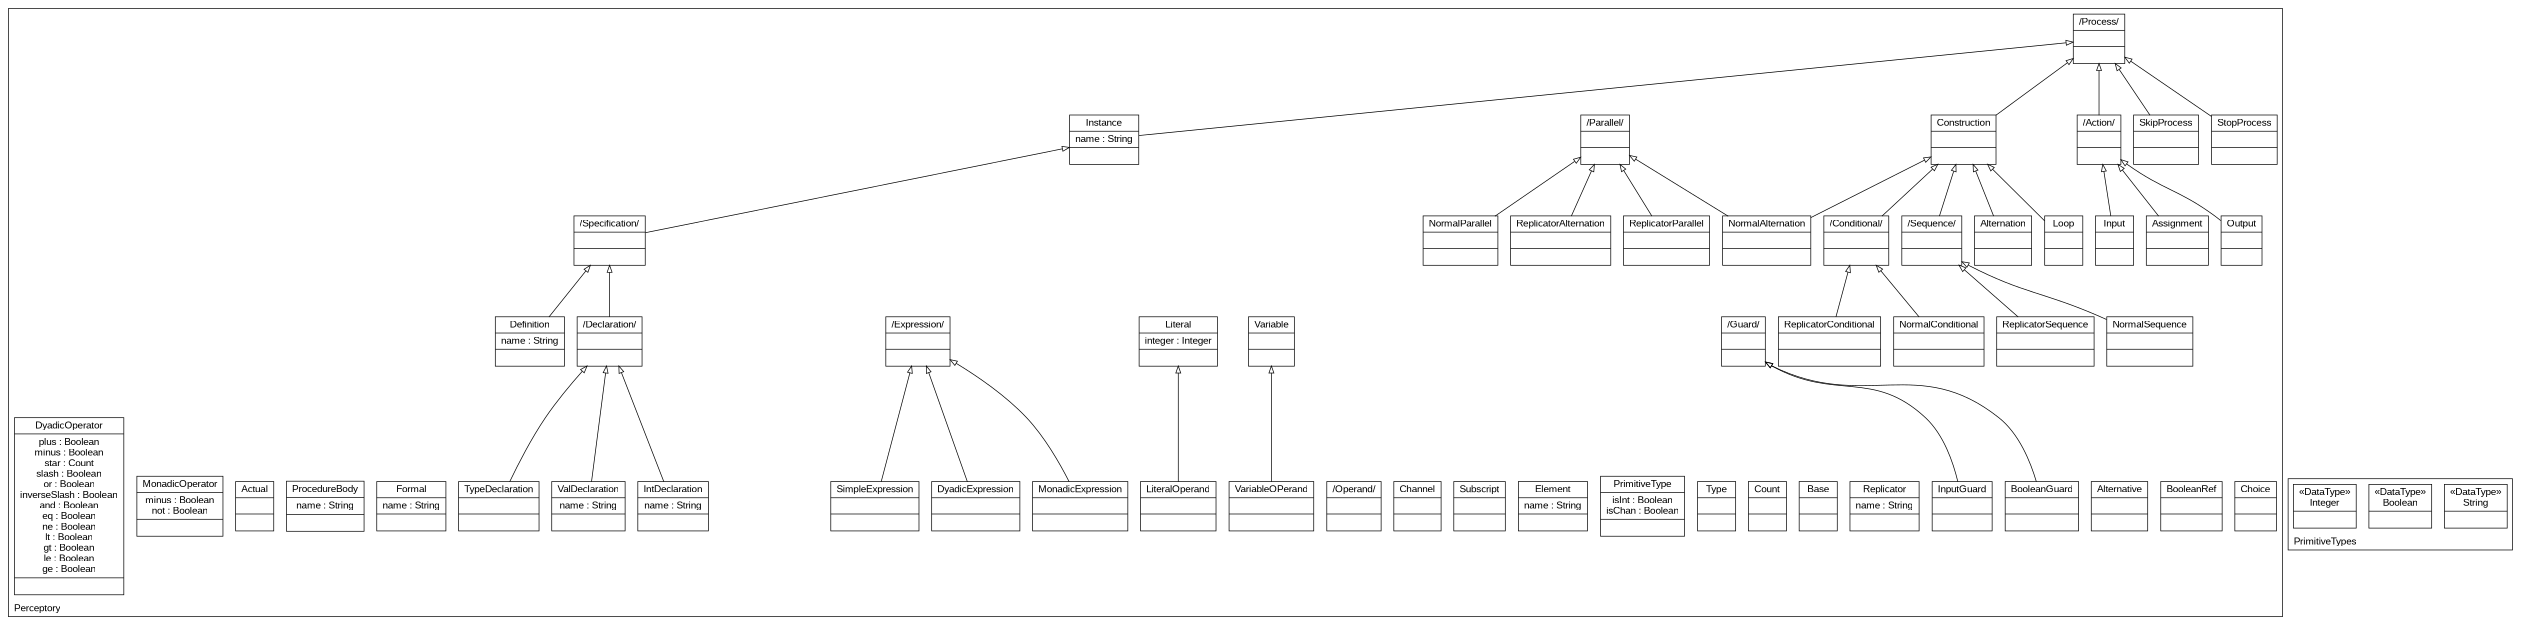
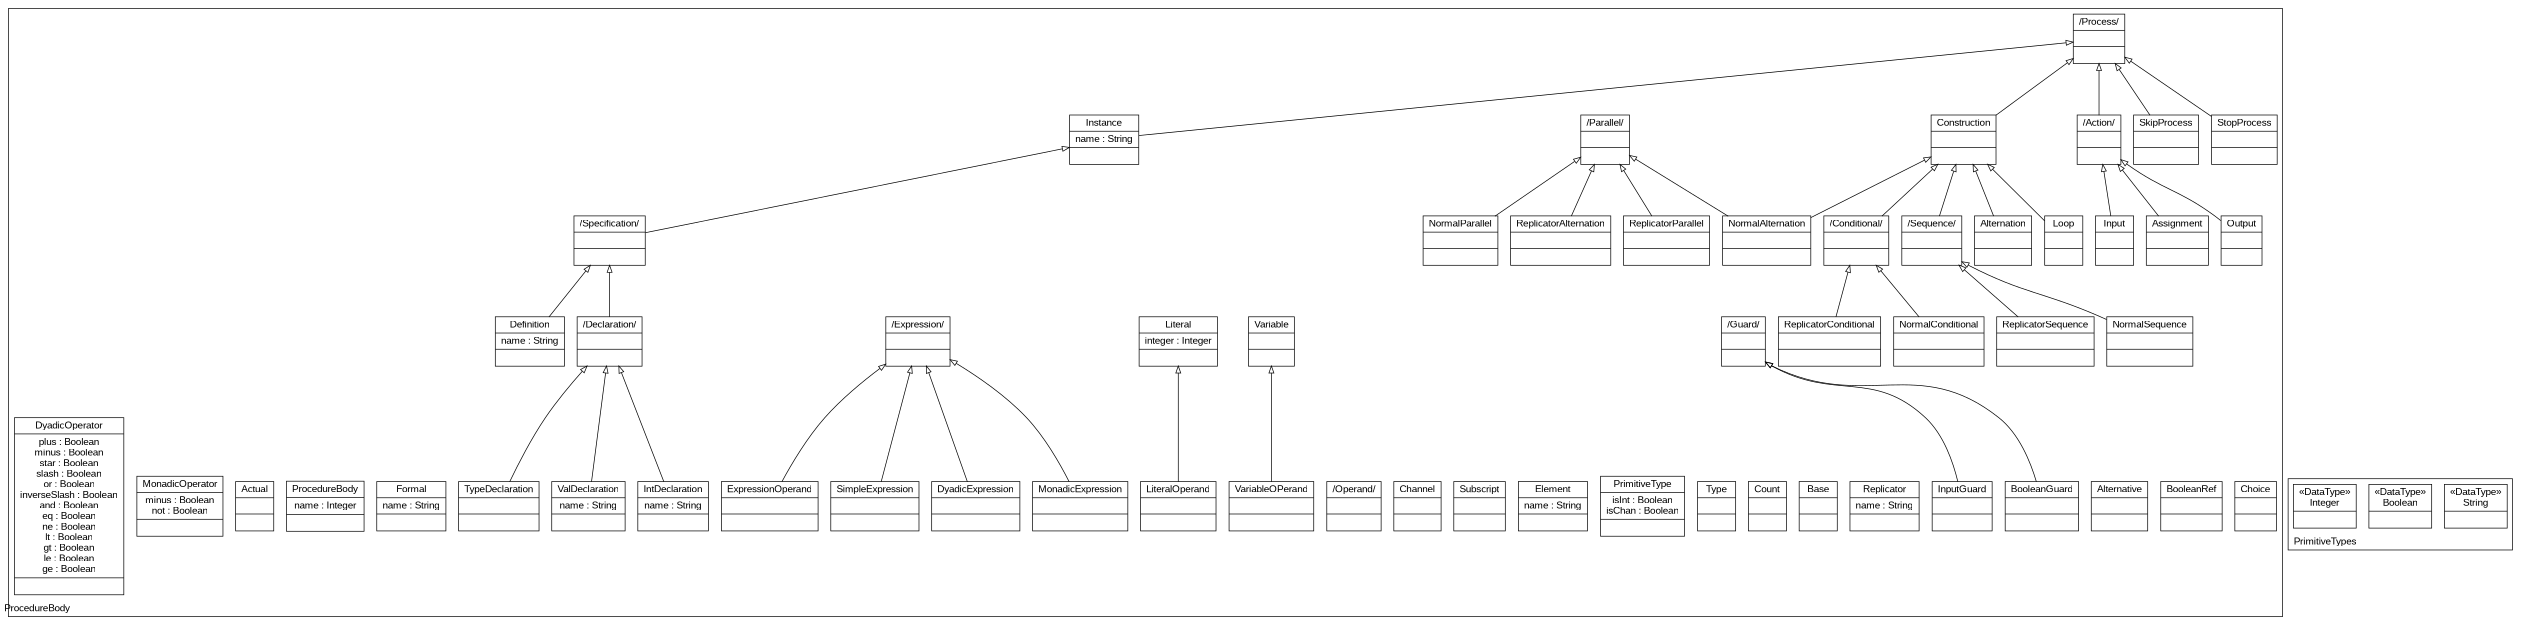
node "DyadicOperator": text "star : Count" -> "star : Boolean"
node "ProcedureBody": text "name : String" -> "name : Integer"
node "ExpressionOperand": added
cluster "Perceptory": label "Perceptory" -> "ProcedureBody"
